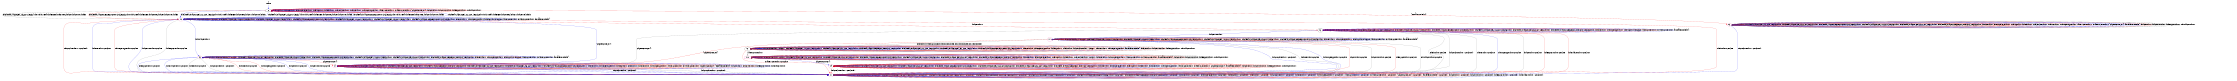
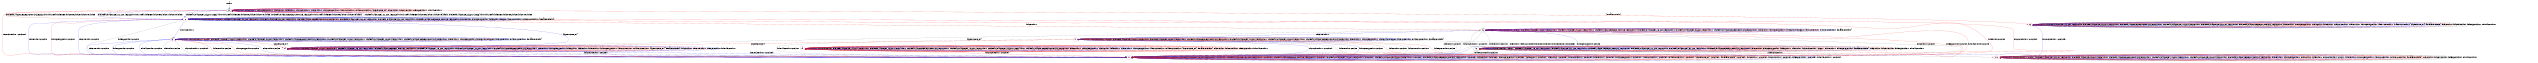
edge "s0" -> "s1": added, label "initConClose_short/<ConClosed>"
edge "s10" -> "s9": removed, label "[ChgDestConID-Ori]/"
